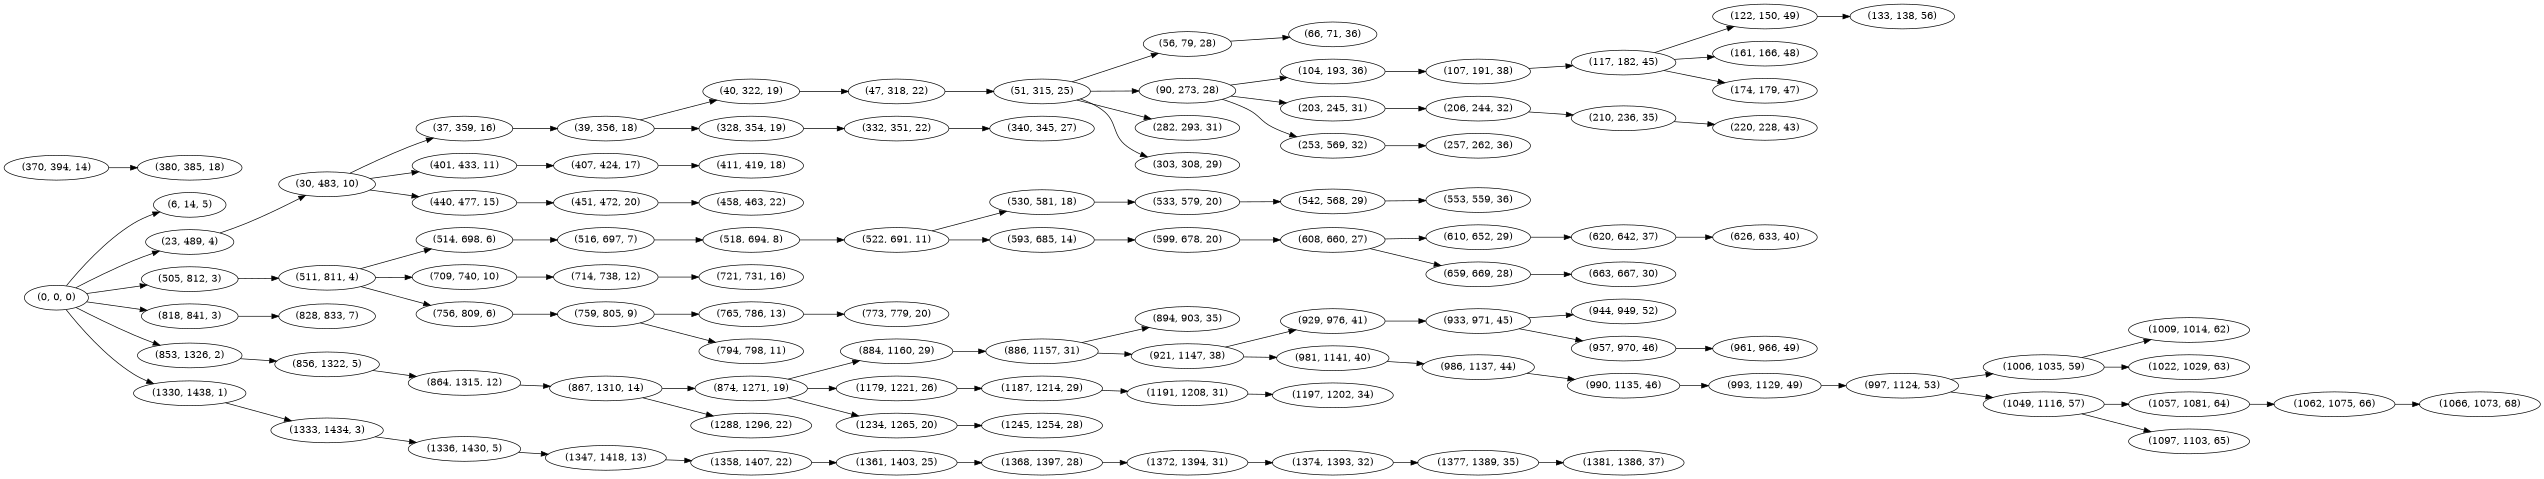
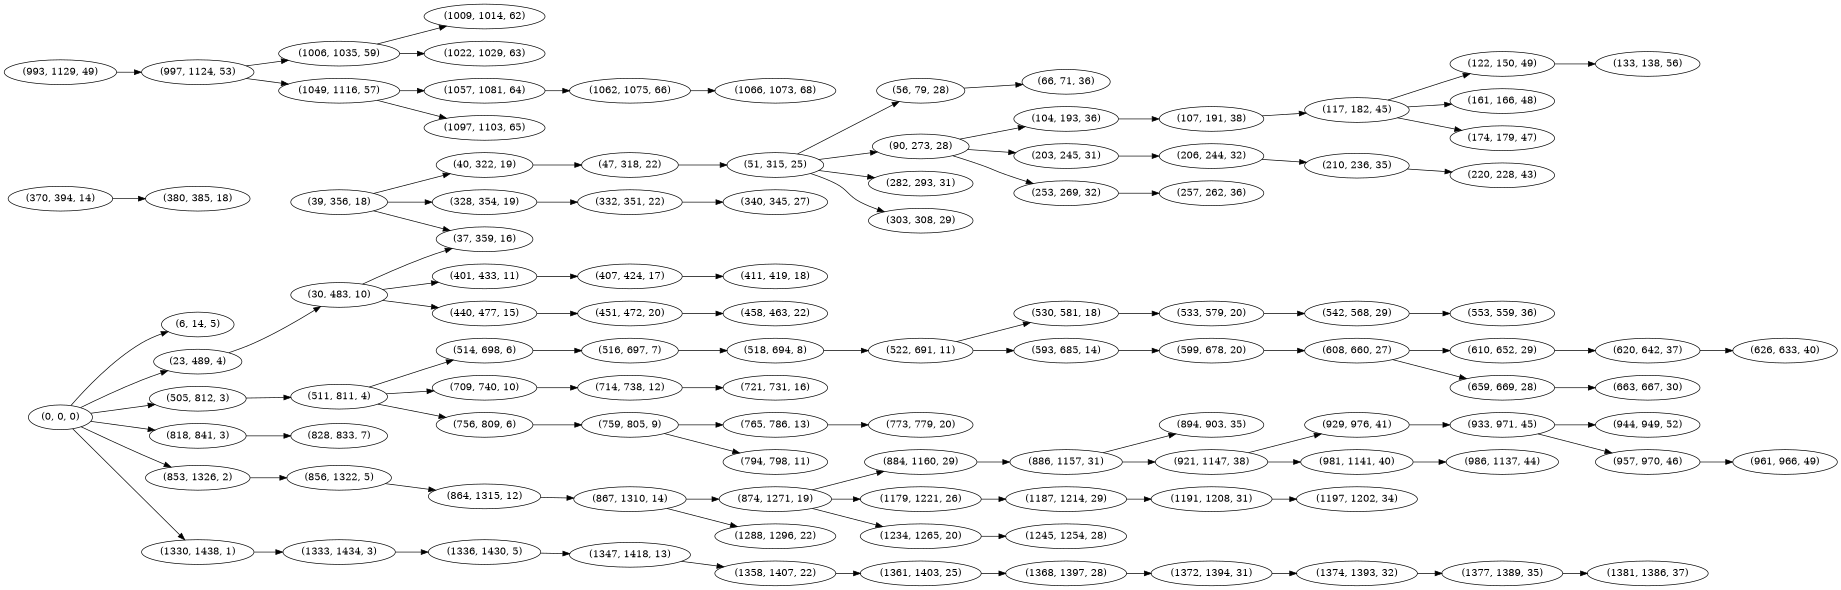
edge "(37, 359, 16)" -> "(39, 356, 18)": reversed
node "(253, 569, 32)": label "(253, 569, 32)" -> "(253, 269, 32)"
node "(990, 1135, 46)": removed
